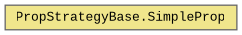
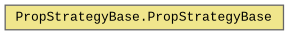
node "PropStrategyBase.SimpleProp": label "PropStrategyBase.SimpleProp" -> "PropStrategyBase.PropStrategyBase"
